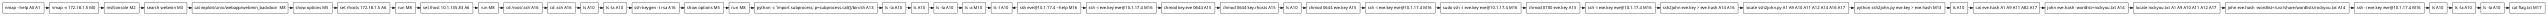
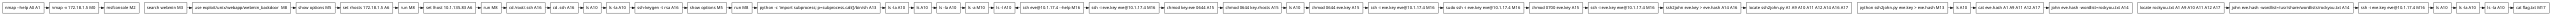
edge "msfconsole M2" -> "search webmin M3": removed
node "cat exploit/unix/webapp/webmin_backdoor  M8": label "cat exploit/unix/webapp/webmin_backdoor  M8" -> "use exploit/unix/webapp/webmin_backdoor  M8"
edge "locate ssh2john.py A1 A9 A10 A11 A12 A14 A16 A17" -> "python ssh2john.py eve.key > eve.hash M13": removed
node "cat eve.hash A1 A9 A11 A82 A17": label "cat eve.hash A1 A9 A11 A82 A17" -> "cat eve.hash A1 A9 A11 A12 A17"
edge "john eve.hash -wordlist=rockyou.txt A14" -> "locate rockyou.txt A1 A9 A10 A11 A12 A17": removed
